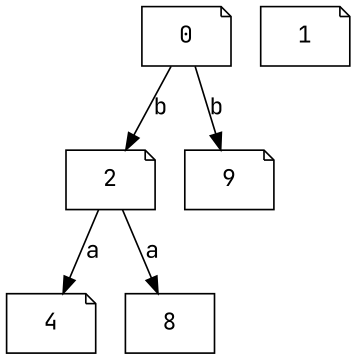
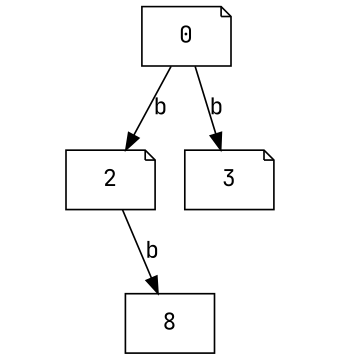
node "1": removed
node "9": label "9" -> "3"
edge "2" -> "8": label "a" -> "b"
node "4": removed
